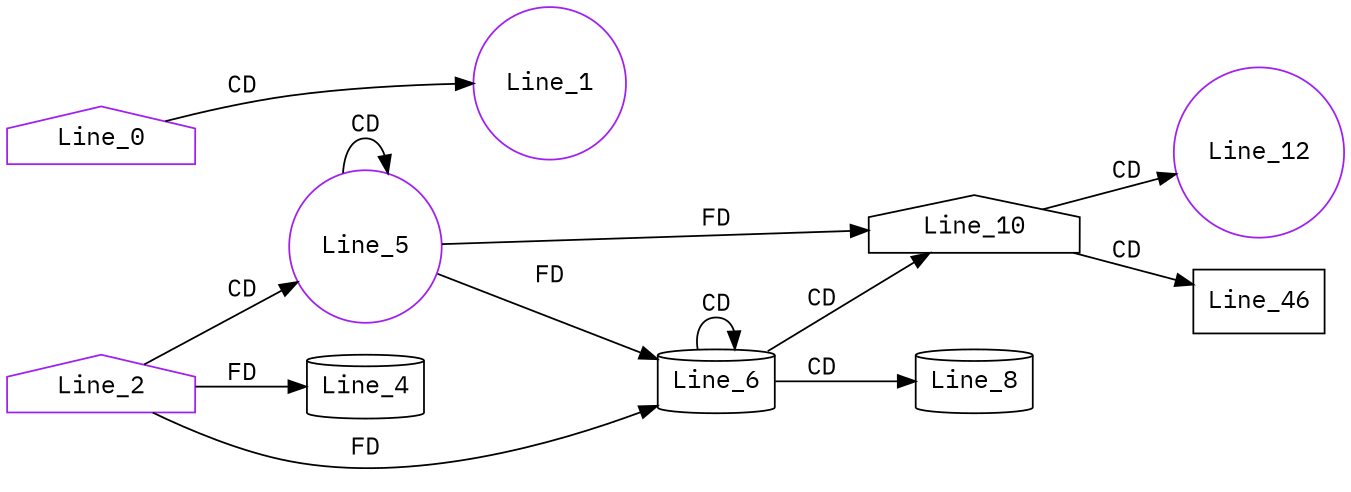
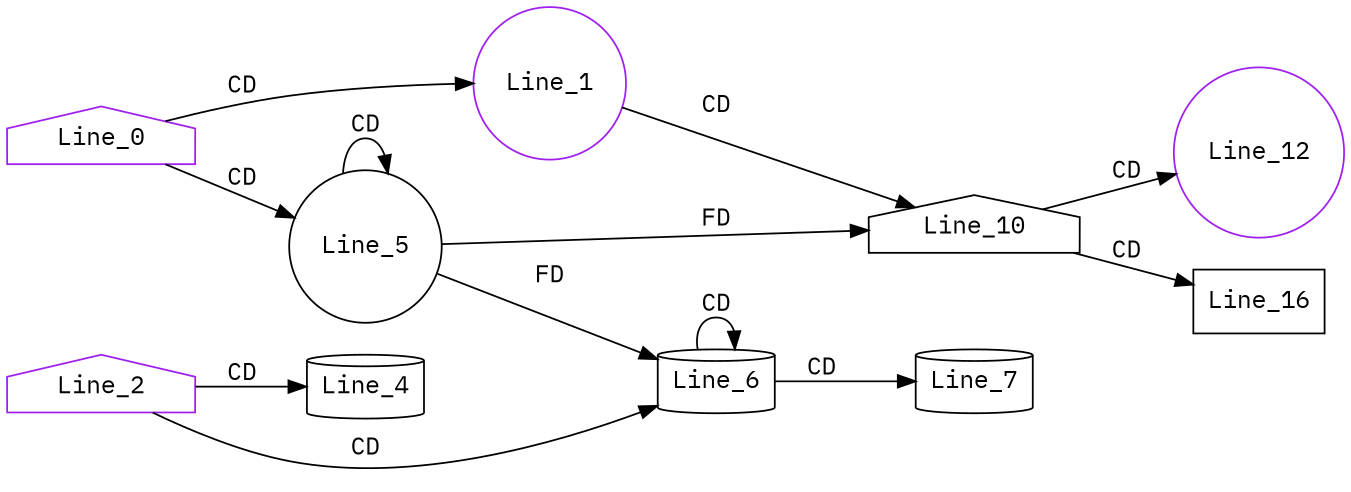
node "Line_5": color purple -> black
node "Line_46": label "Line_46" -> "Line_16"
edge "Line_6" -> "Line_10": now "Line_1" -> "Line_10"
edge "Line_2" -> "Line_5": now "Line_0" -> "Line_5"
edge "Line_2" -> "Line_4": label "FD" -> "CD"
node "Line_8": label "Line_8" -> "Line_7"
edge "Line_2" -> "Line_6": label "FD" -> "CD"
